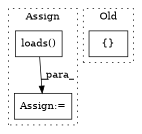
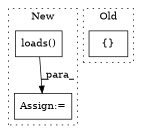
cluster "Assign": label "Assign" -> "New"
